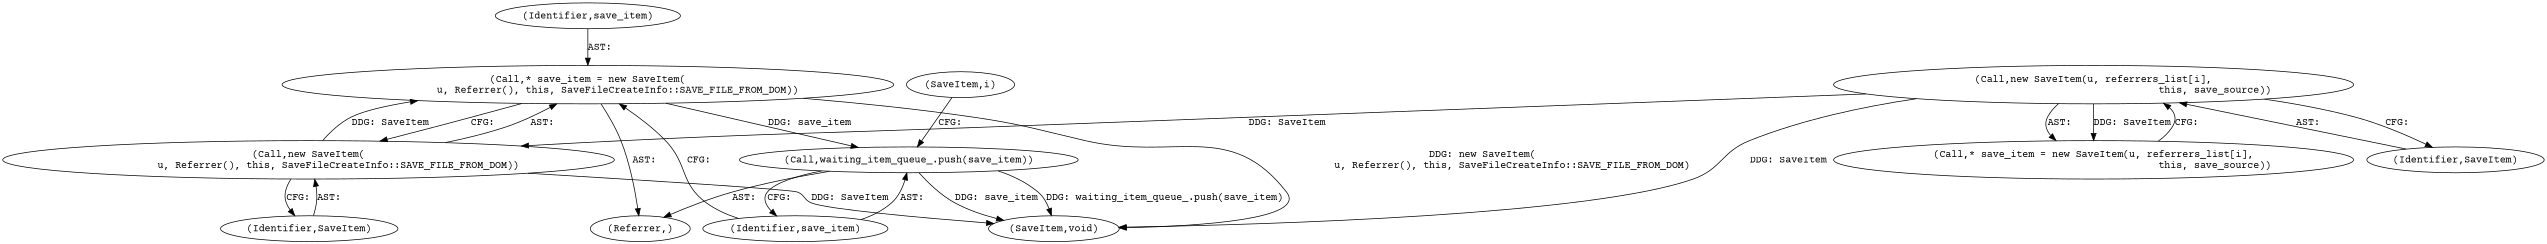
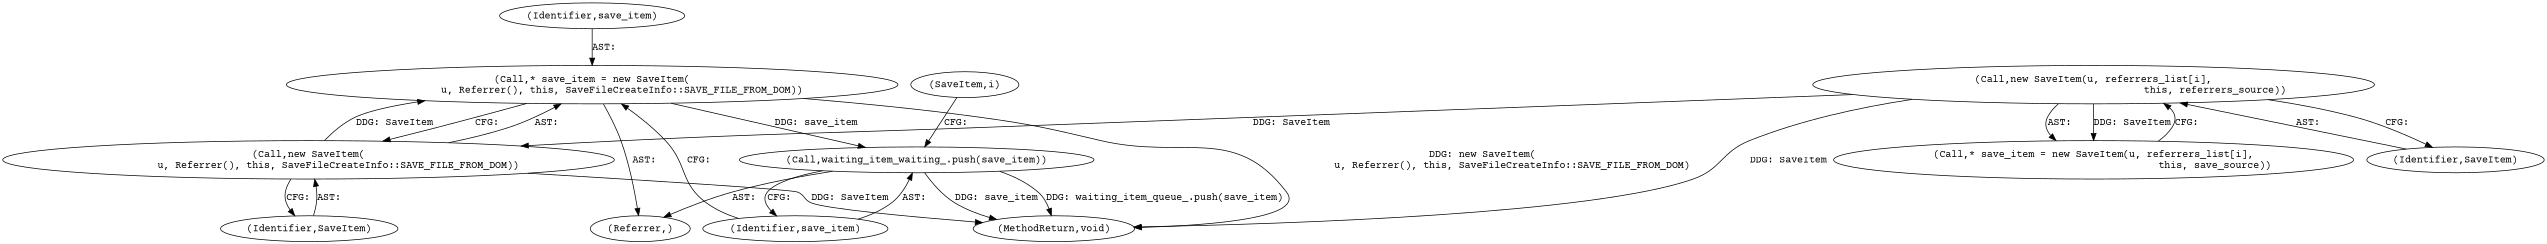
node "(Call,new SaveItem(u, referrers_list[i], this, save_source))": label "(Call,new SaveItem(u, referrers_list[i], this, save_source))" -> "(Call,new SaveItem(u, referrers_list[i], this, referrers_source))"
node "(Call,waiting_item_queue_.push(save_item))": label "(Call,waiting_item_queue_.push(save_item))" -> "(Call,waiting_item_waiting_.push(save_item))"
node "(SaveItem,void)": label "(SaveItem,void)" -> "(MethodReturn,void)"
